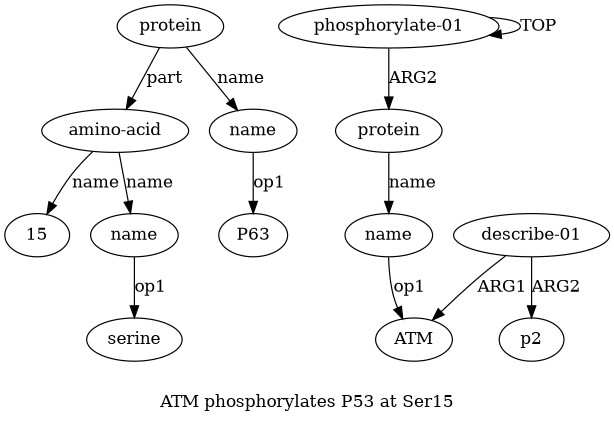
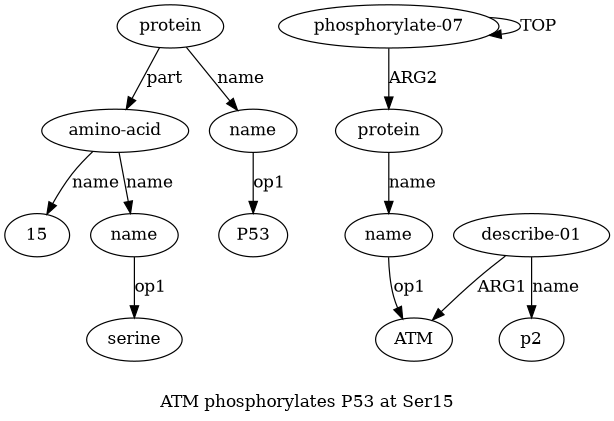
node "phosphorylate-01": label "phosphorylate-01" -> "phosphorylate-07"
node "P63": label "P63" -> "P53"
edge "describe-01" -> "p2": label "ARG2" -> "name"
